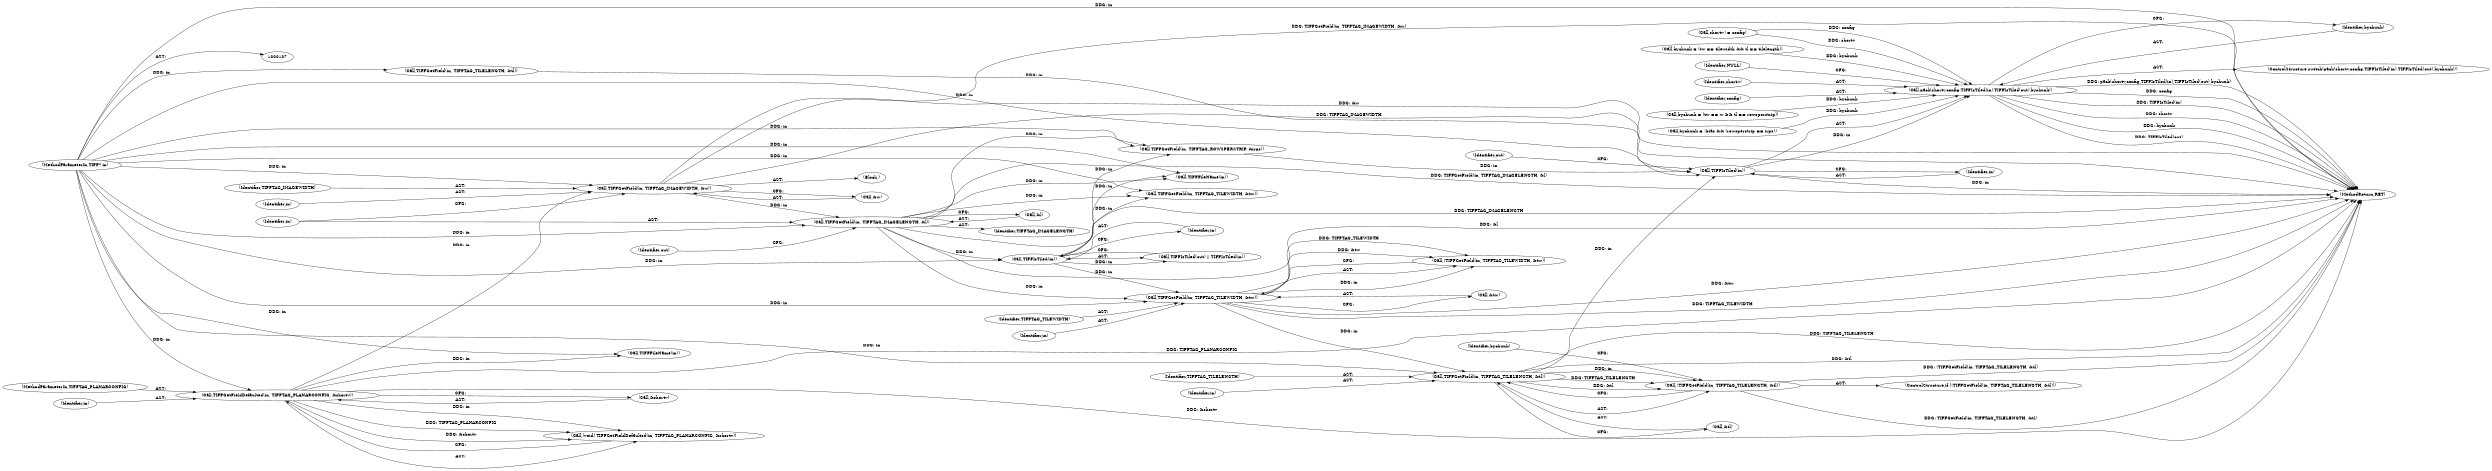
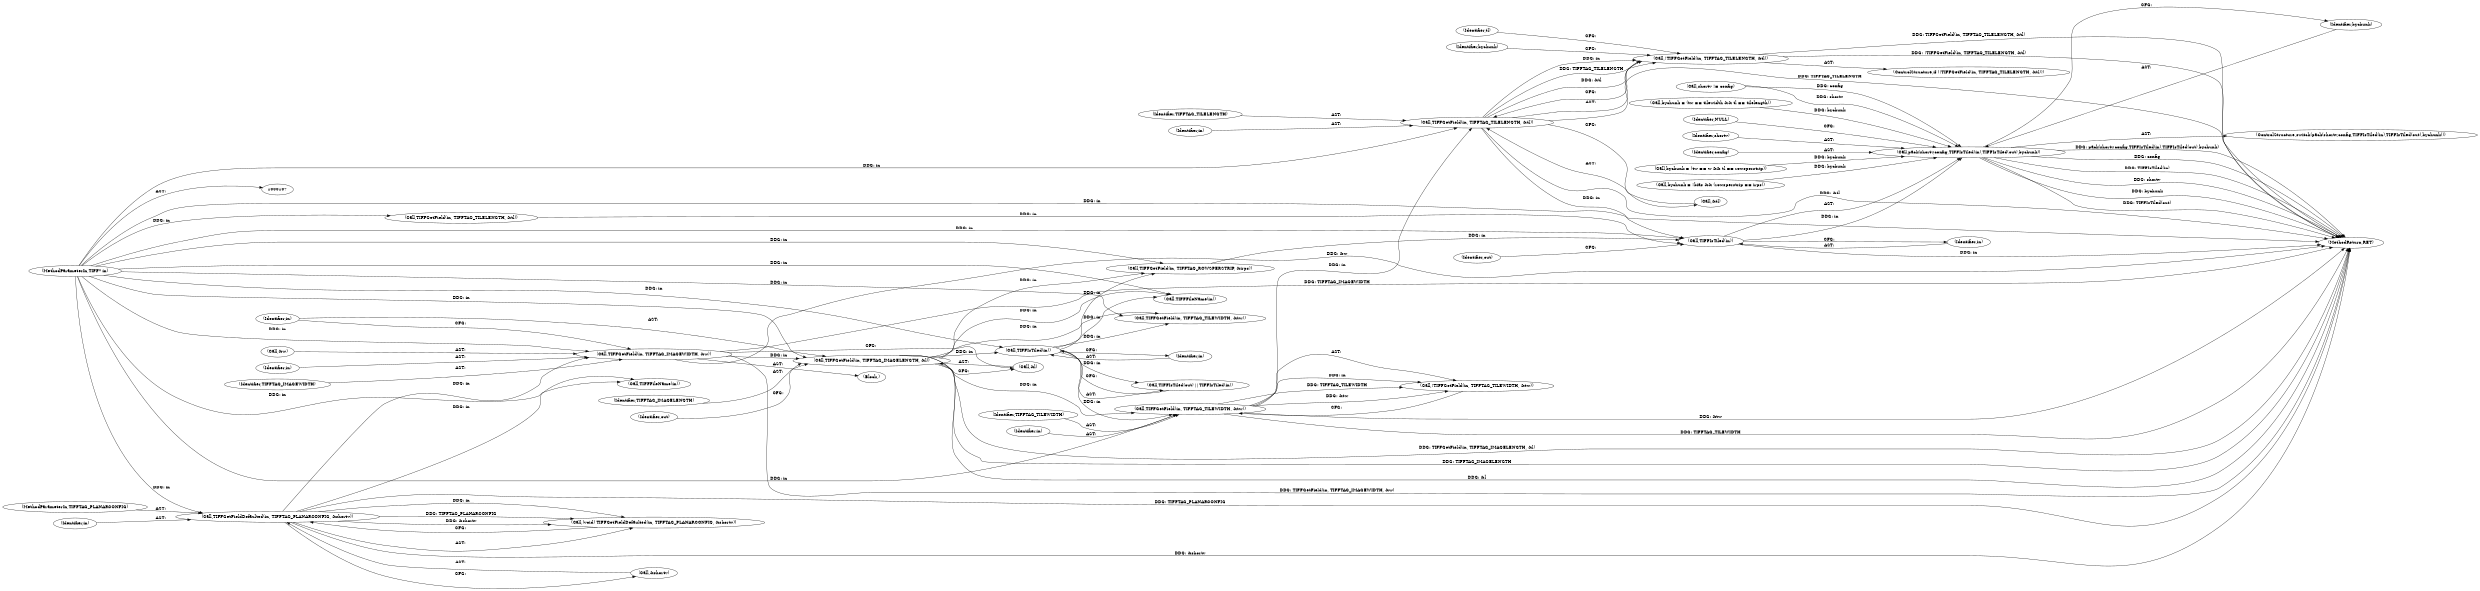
node "(Identifier,tl)": added
edge "(Call,TIFFGetField(in, TIFFTAG_IMAGEWIDTH, &w))" -> "(Call,&w)": now "(Call,TIFFGetField(in, TIFFTAG_IMAGEWIDTH, &w))" -> "(Call,&l)"
edge "(Call,TIFFGetField(in, TIFFTAG_IMAGELENGTH, &l))" -> "(Identifier,TIFFTAG_IMAGELENGTH)": reversed
node "(Call,&tw)": removed
